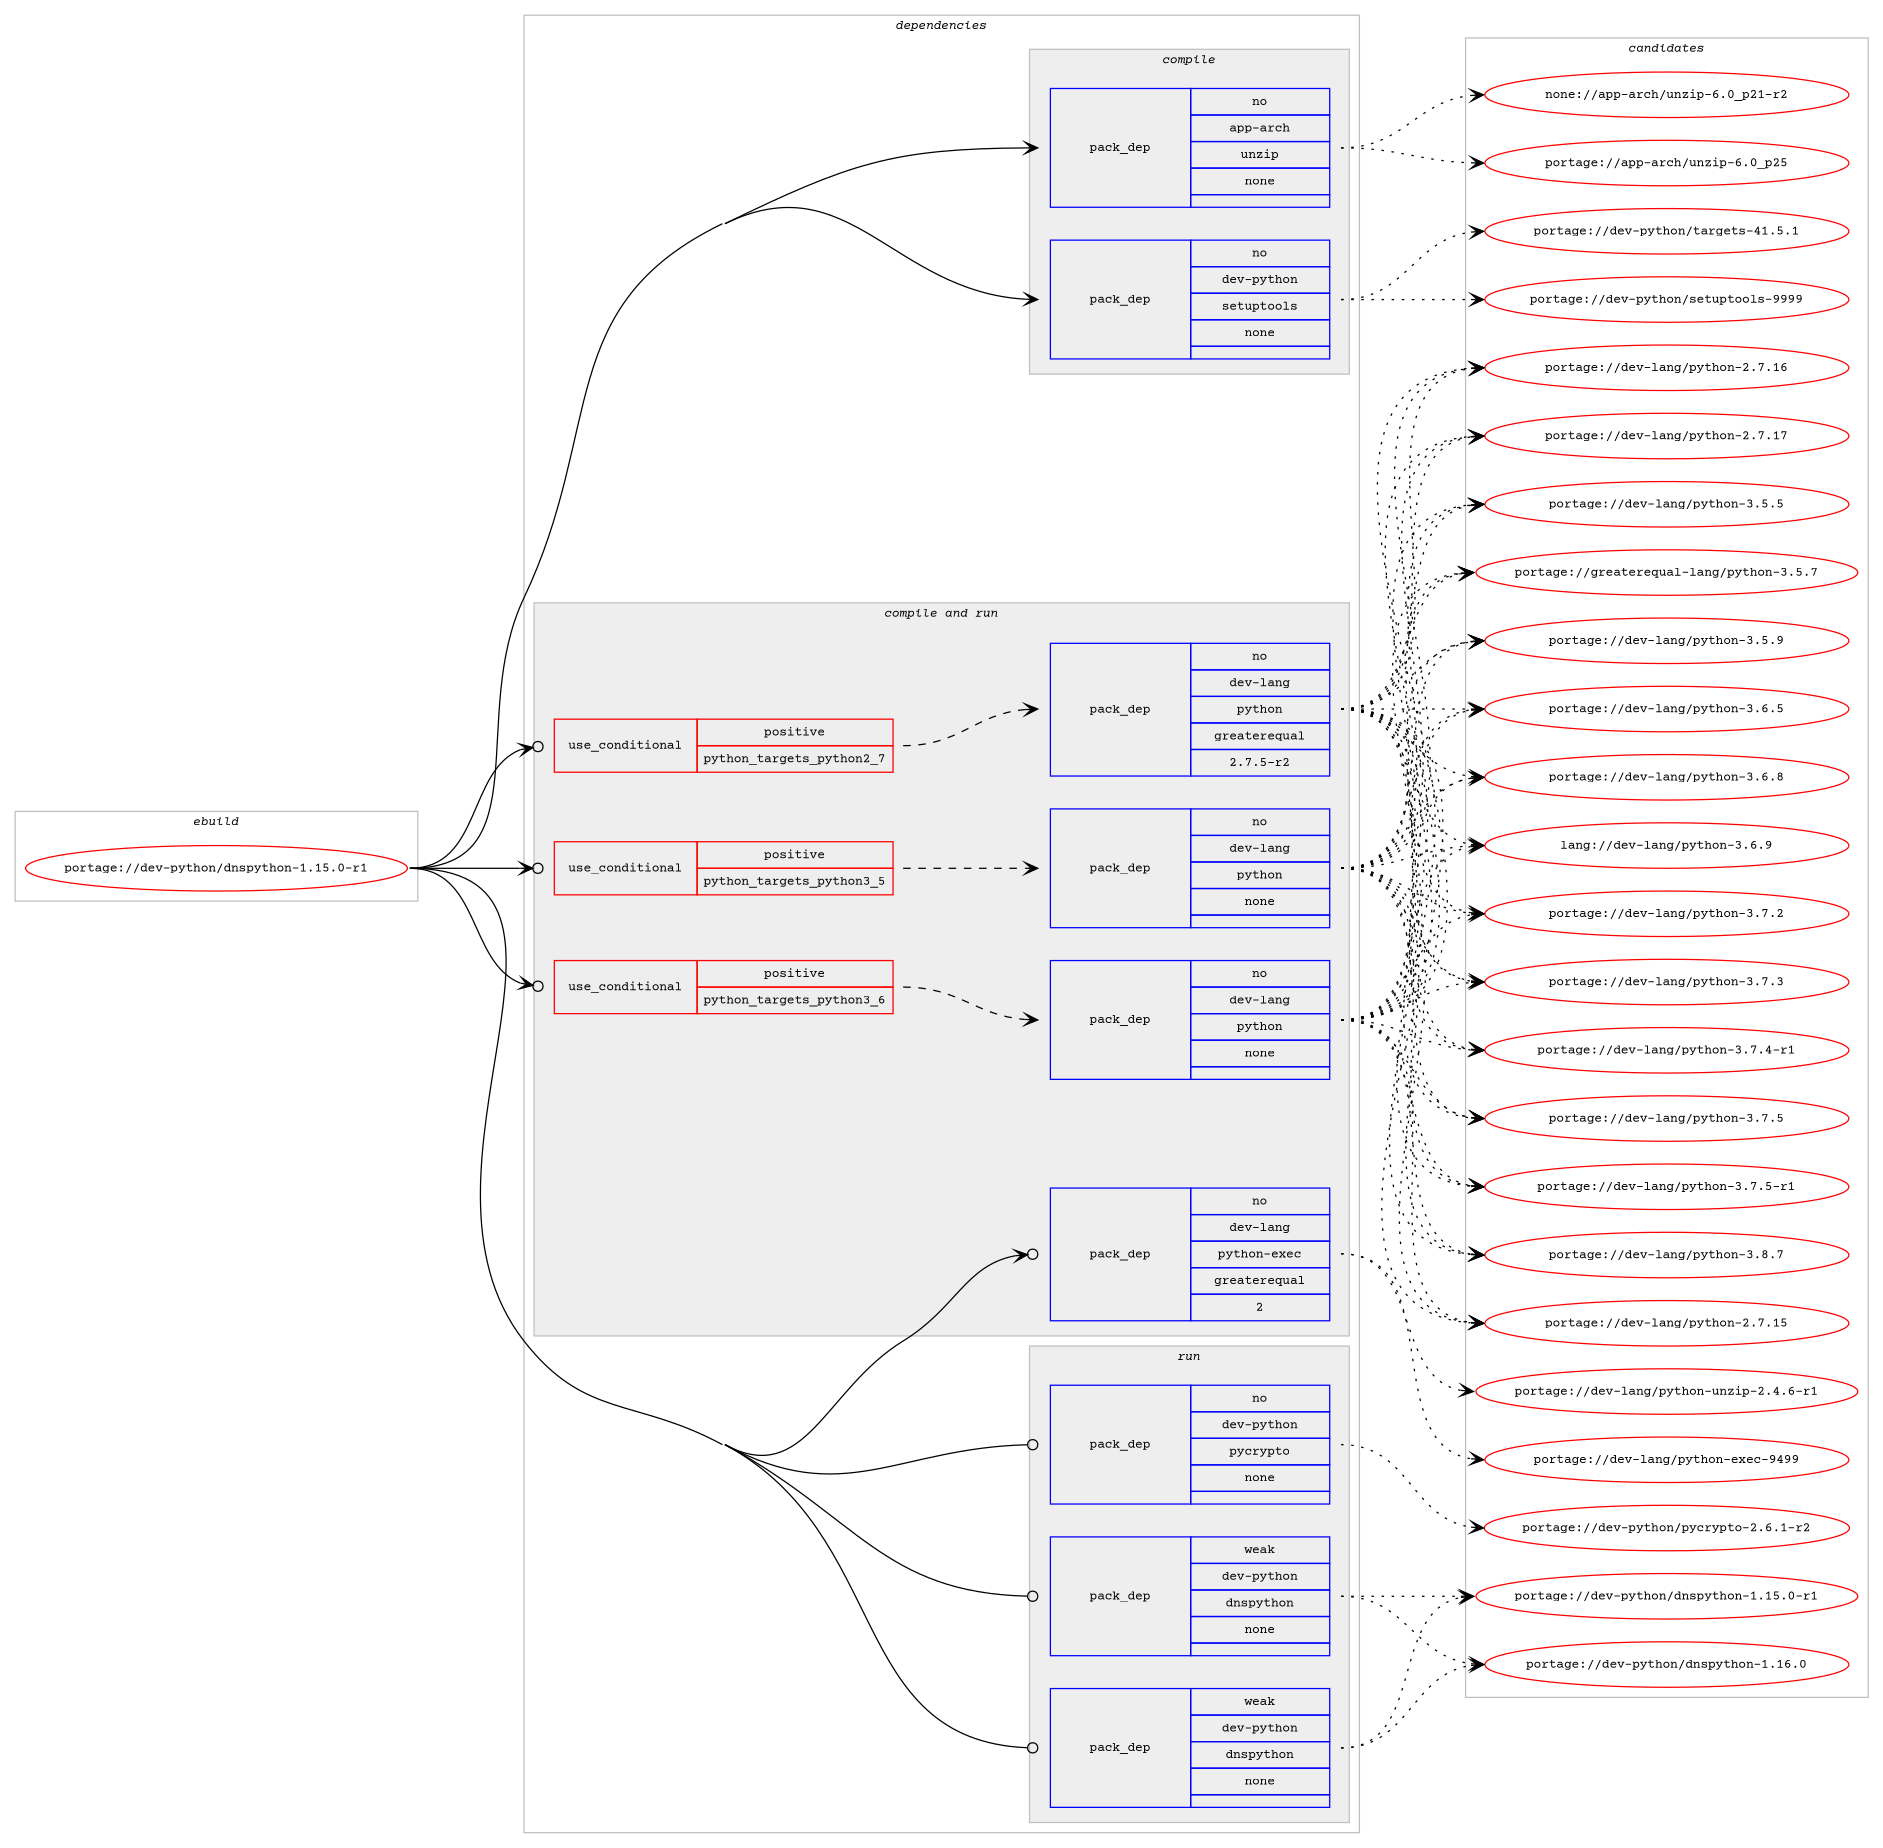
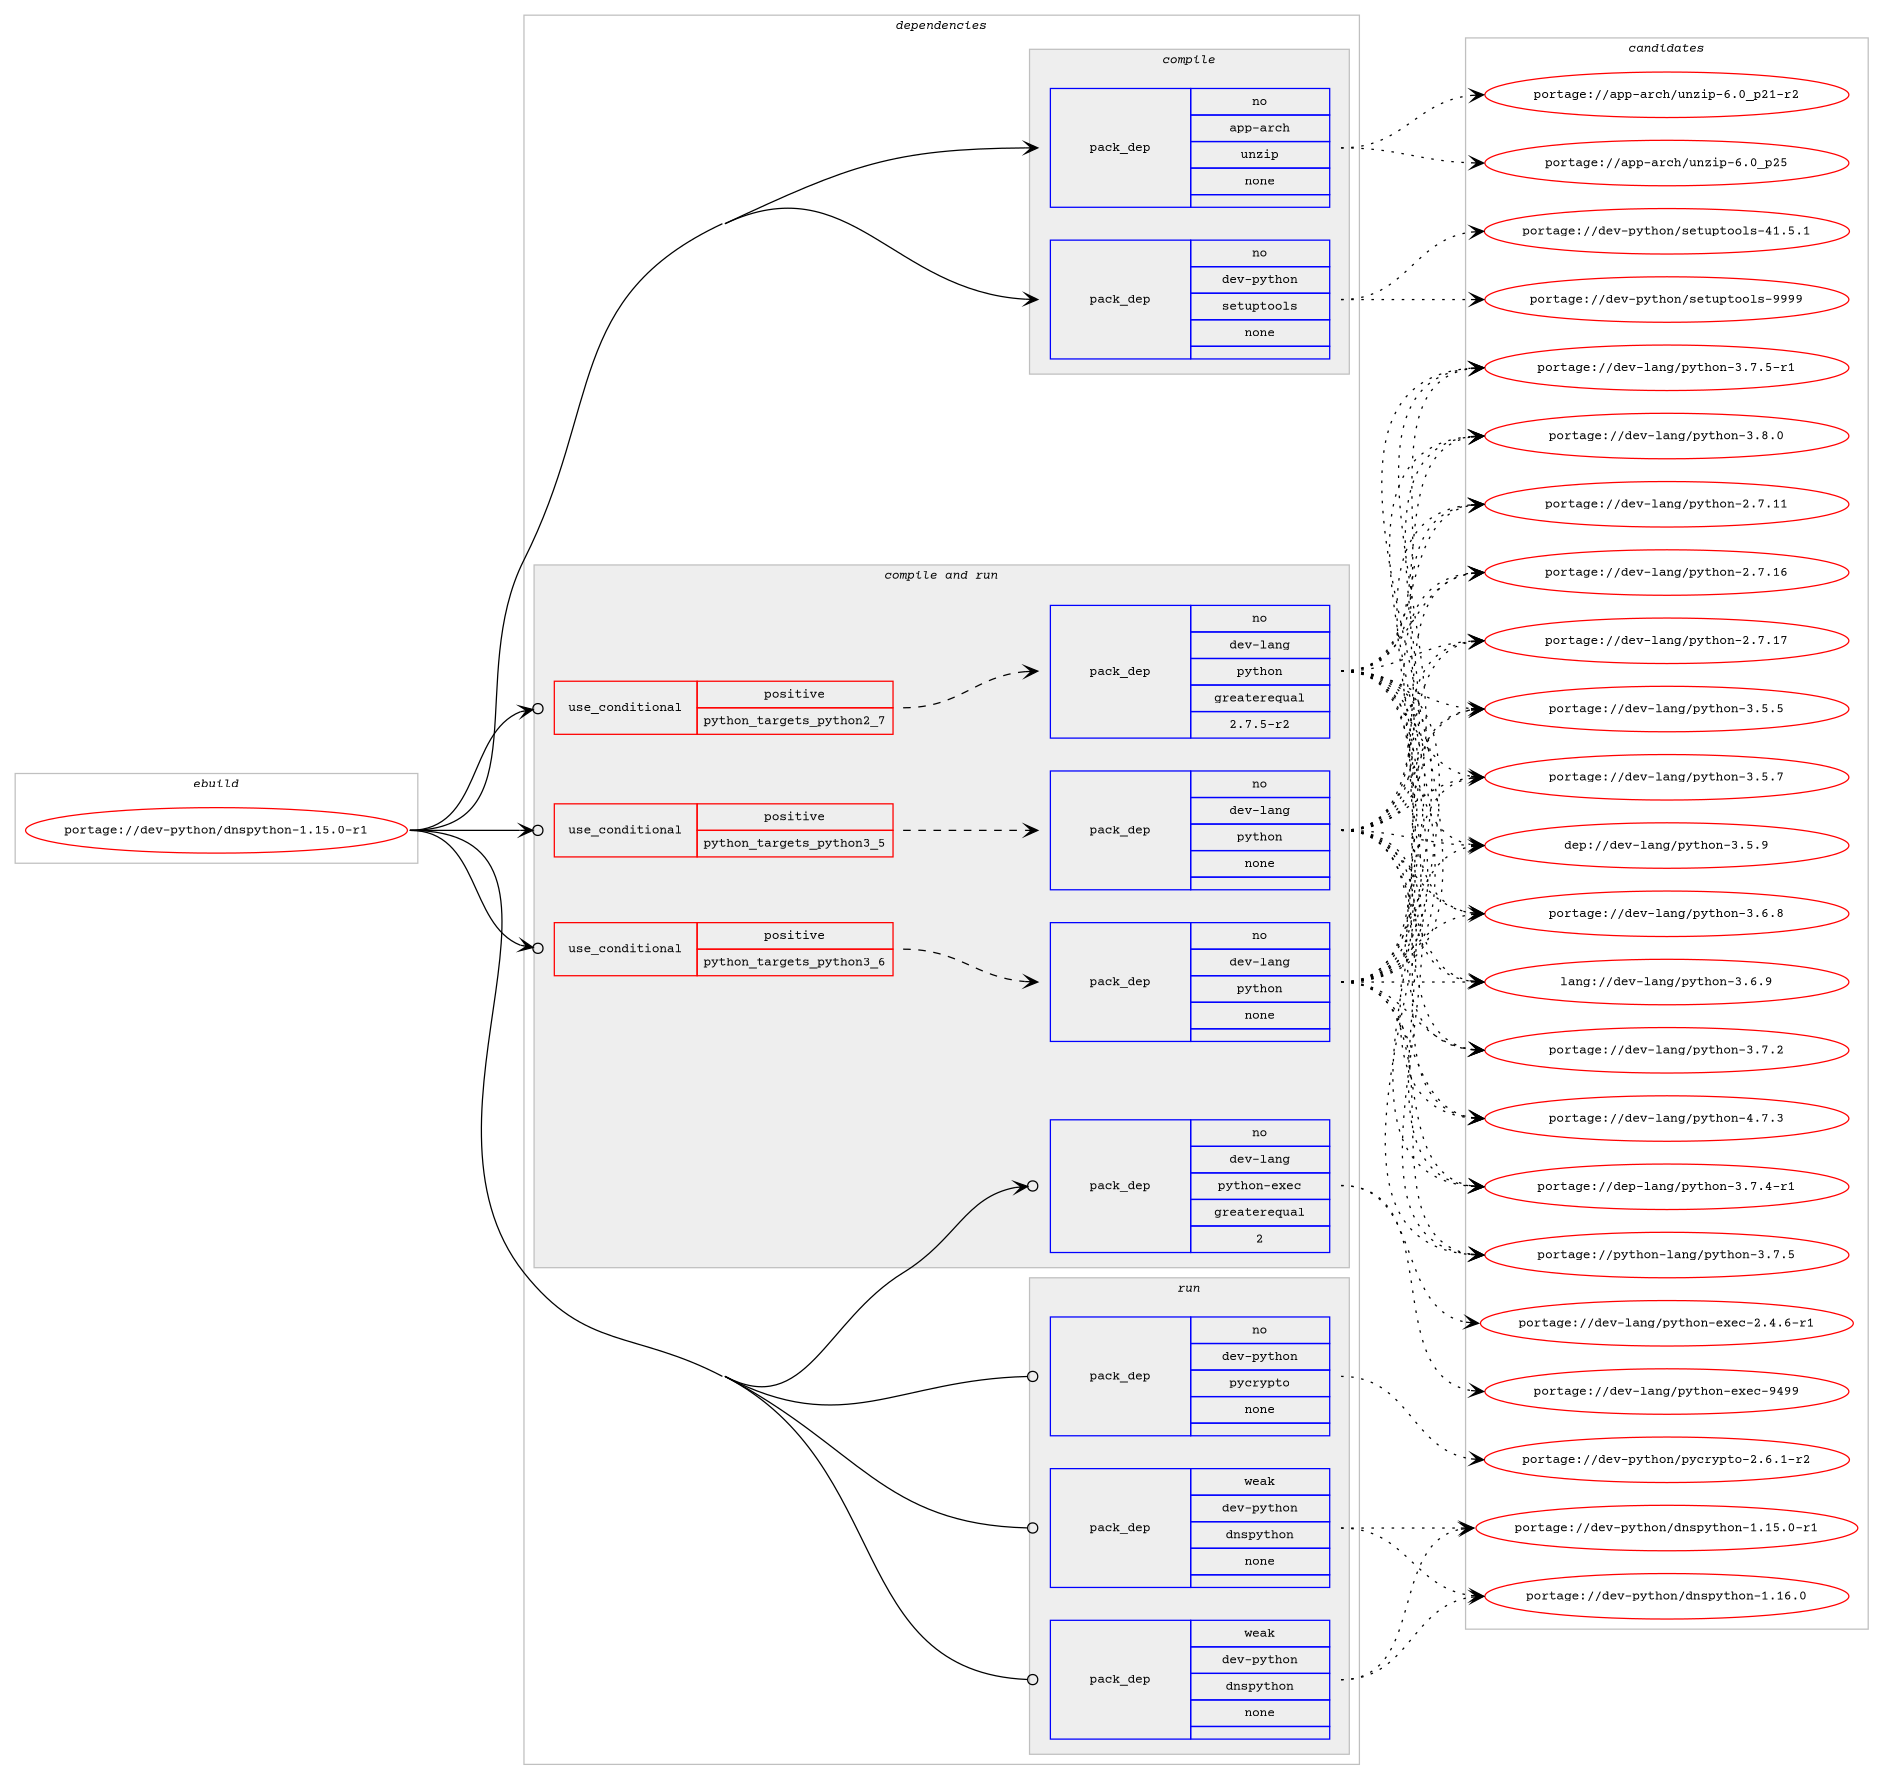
node "none://app-arch/unzip-6.0_p21-r2": label "none://app-arch/unzip-6.0_p21-r2" -> "portage://app-arch/unzip-6.0_p21-r2"
node "portage://dev-python/targets-41.5.1": label "portage://dev-python/targets-41.5.1" -> "portage://dev-python/setuptools-41.5.1"
node "portage://greaterequal-lang/python-3.5.7": label "portage://greaterequal-lang/python-3.5.7" -> "portage://dev-lang/python-3.5.7"
node "portage://dev-lang/python-3.5.9": label "portage://dev-lang/python-3.5.9" -> "dep://dev-lang/python-3.5.9"
node "portage://dev-lang/python-3.6.5": removed
node "portage://dev-lang/python-3.7.3": label "portage://dev-lang/python-3.7.3" -> "portage://dev-lang/python-4.7.3"
node "portage://dev-lang/python-3.7.4-r1": label "portage://dev-lang/python-3.7.4-r1" -> "portage://dep-lang/python-3.7.4-r1"
node "portage://dev-lang/python-3.7.5": label "portage://dev-lang/python-3.7.5" -> "portage://python-lang/python-3.7.5"
node "portage://dev-lang/python-3.8.7": label "portage://dev-lang/python-3.8.7" -> "portage://dev-lang/python-3.8.0"
node "portage://dev-lang/python-2.7.15": label "portage://dev-lang/python-2.7.15" -> "portage://dev-lang/python-2.7.11"
node "portage://dev-lang/python-unzip-2.4.6-r1": label "portage://dev-lang/python-unzip-2.4.6-r1" -> "portage://dev-lang/python-exec-2.4.6-r1"
